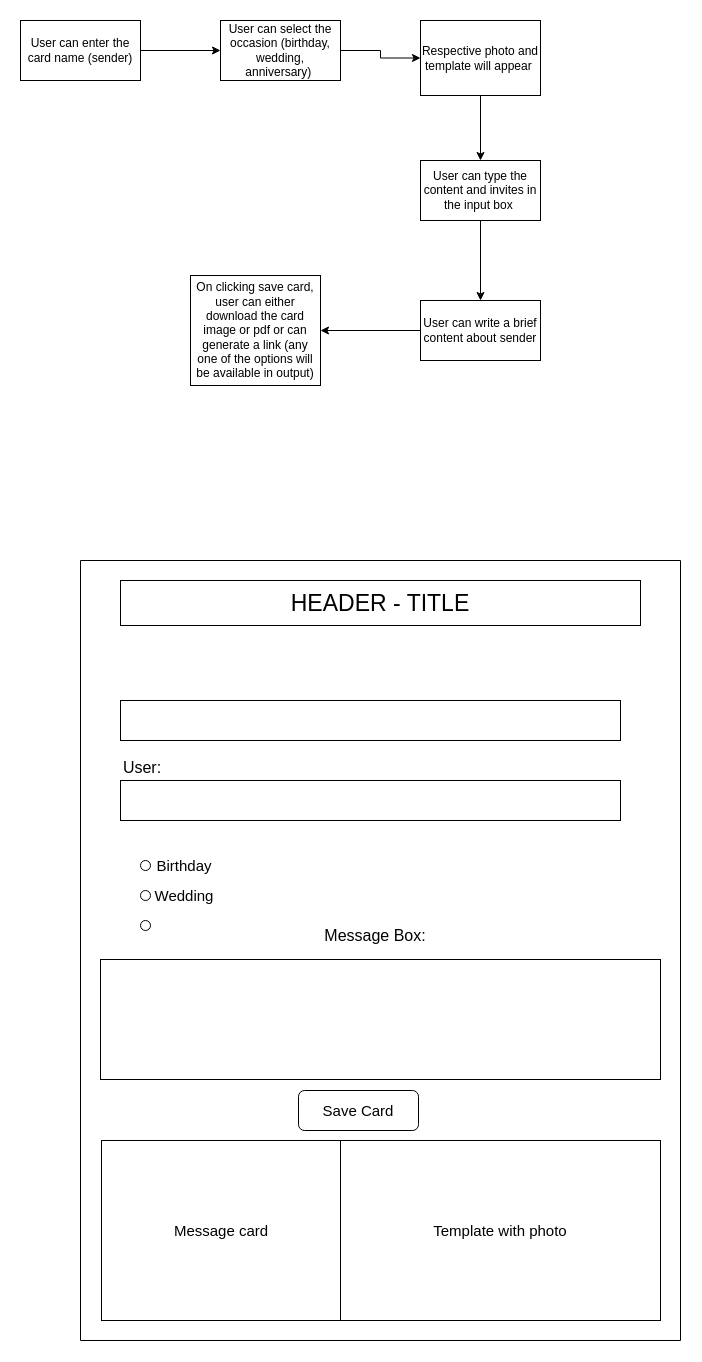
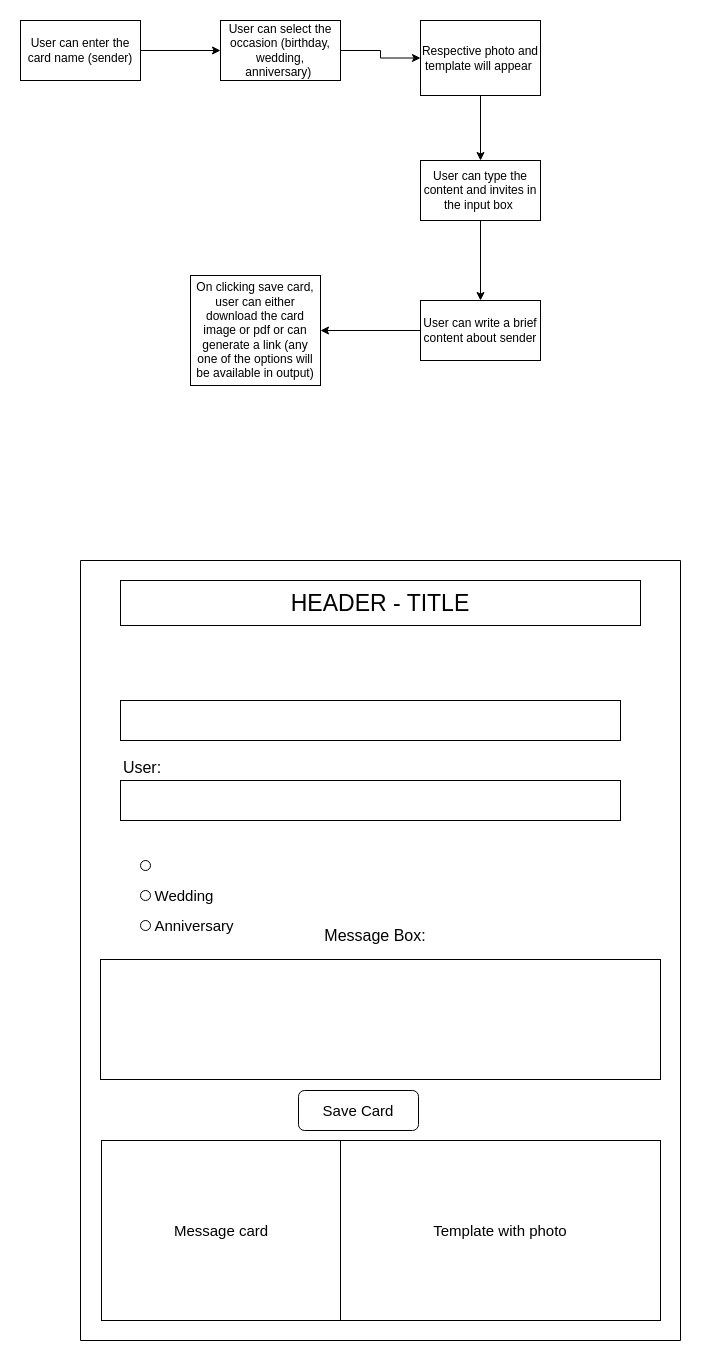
node "Birthday": removed
node "Anniversary": added
